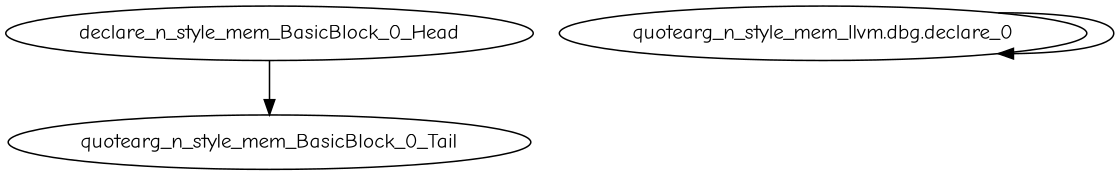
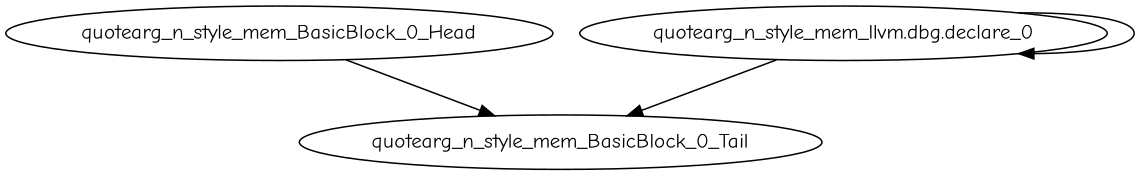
node "declare_n_style_mem_BasicBlock_0_Head": label "declare_n_style_mem_BasicBlock_0_Head" -> "quotearg_n_style_mem_BasicBlock_0_Head"
edge "quotearg_n_style_mem_llvm.dbg.declare_0" -> "quotearg_n_style_mem_BasicBlock_0_Tail": added
